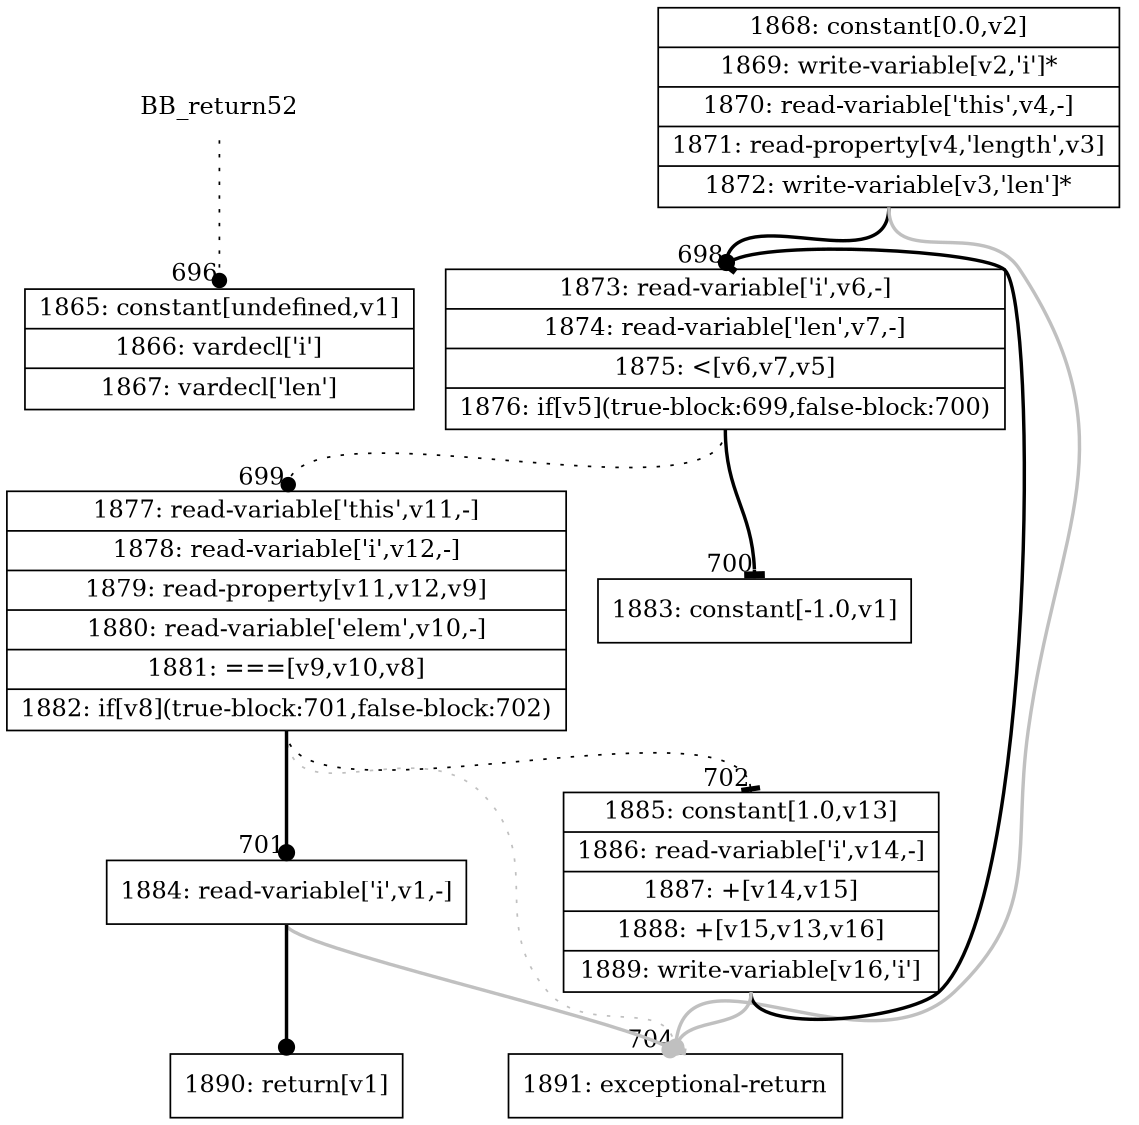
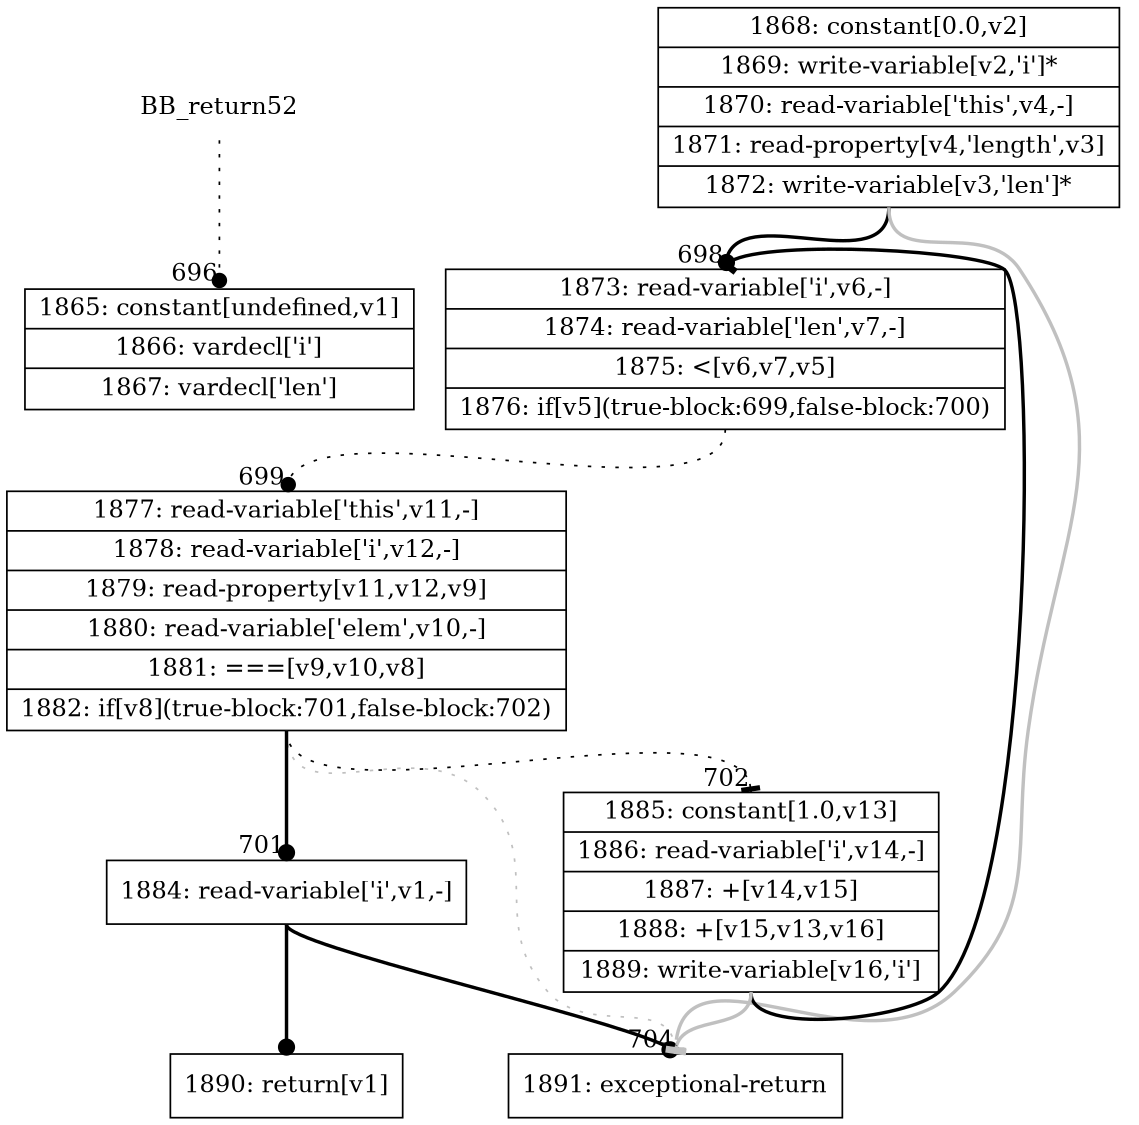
node "1883: constant[-1.0,v1]": removed
edge "1868: constant[0.0,v2]" -> "1891: exceptional-return": arrowhead dot -> tee
edge "1884: read-variable['i',v1,-]" -> "1891: exceptional-return": color gray -> black
